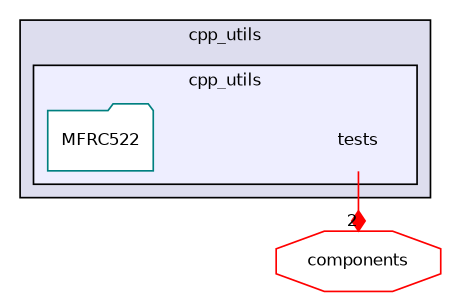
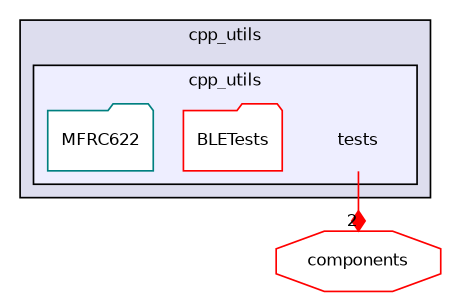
node "MFRC522": label "MFRC522" -> "MFRC622"
node "BLETests": added
